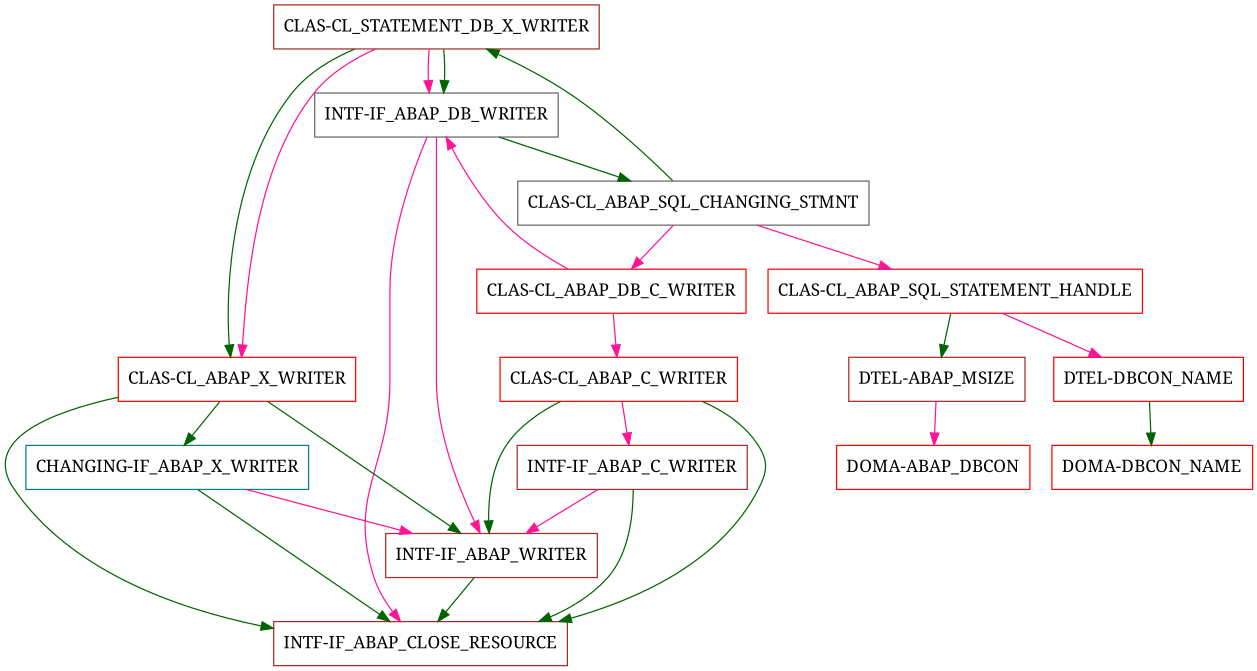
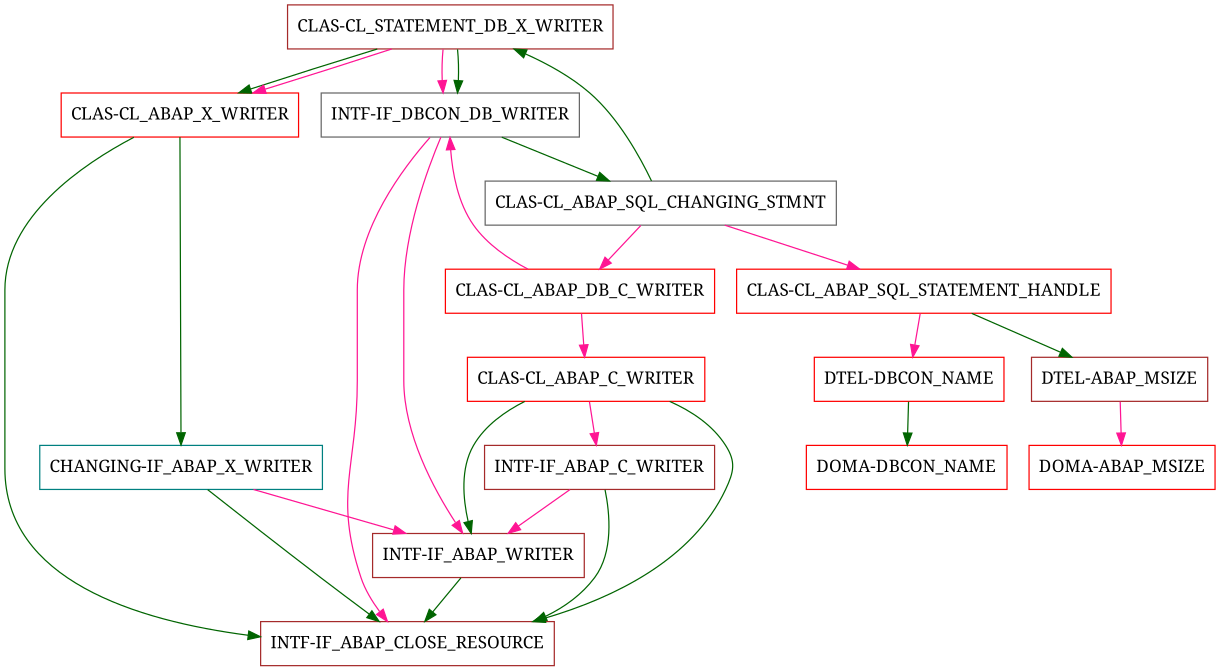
node "INTF-IF_ABAP_DB_WRITER": label "INTF-IF_ABAP_DB_WRITER" -> "INTF-IF_DBCON_DB_WRITER"
edge "CLAS-CL_ABAP_X_WRITER" -> "INTF-IF_ABAP_WRITER": removed
node "DOMA-ABAP_DBCON": label "DOMA-ABAP_DBCON" -> "DOMA-ABAP_MSIZE"
